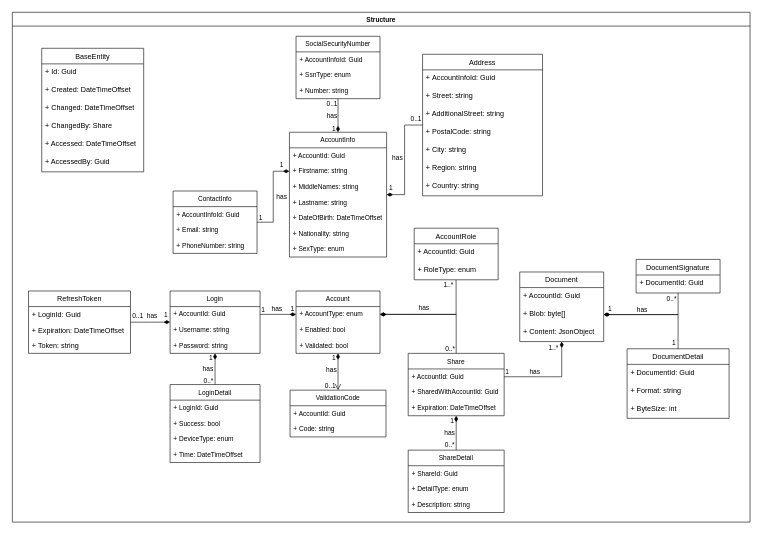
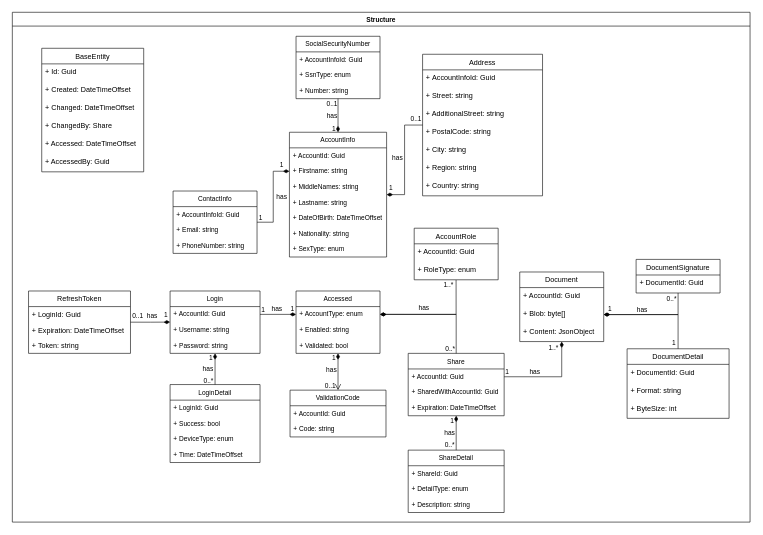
node "Account": label "Account" -> "Accessed"
node "+ Enabled: bool": label "+ Enabled: bool" -> "+ Enabled: string"
